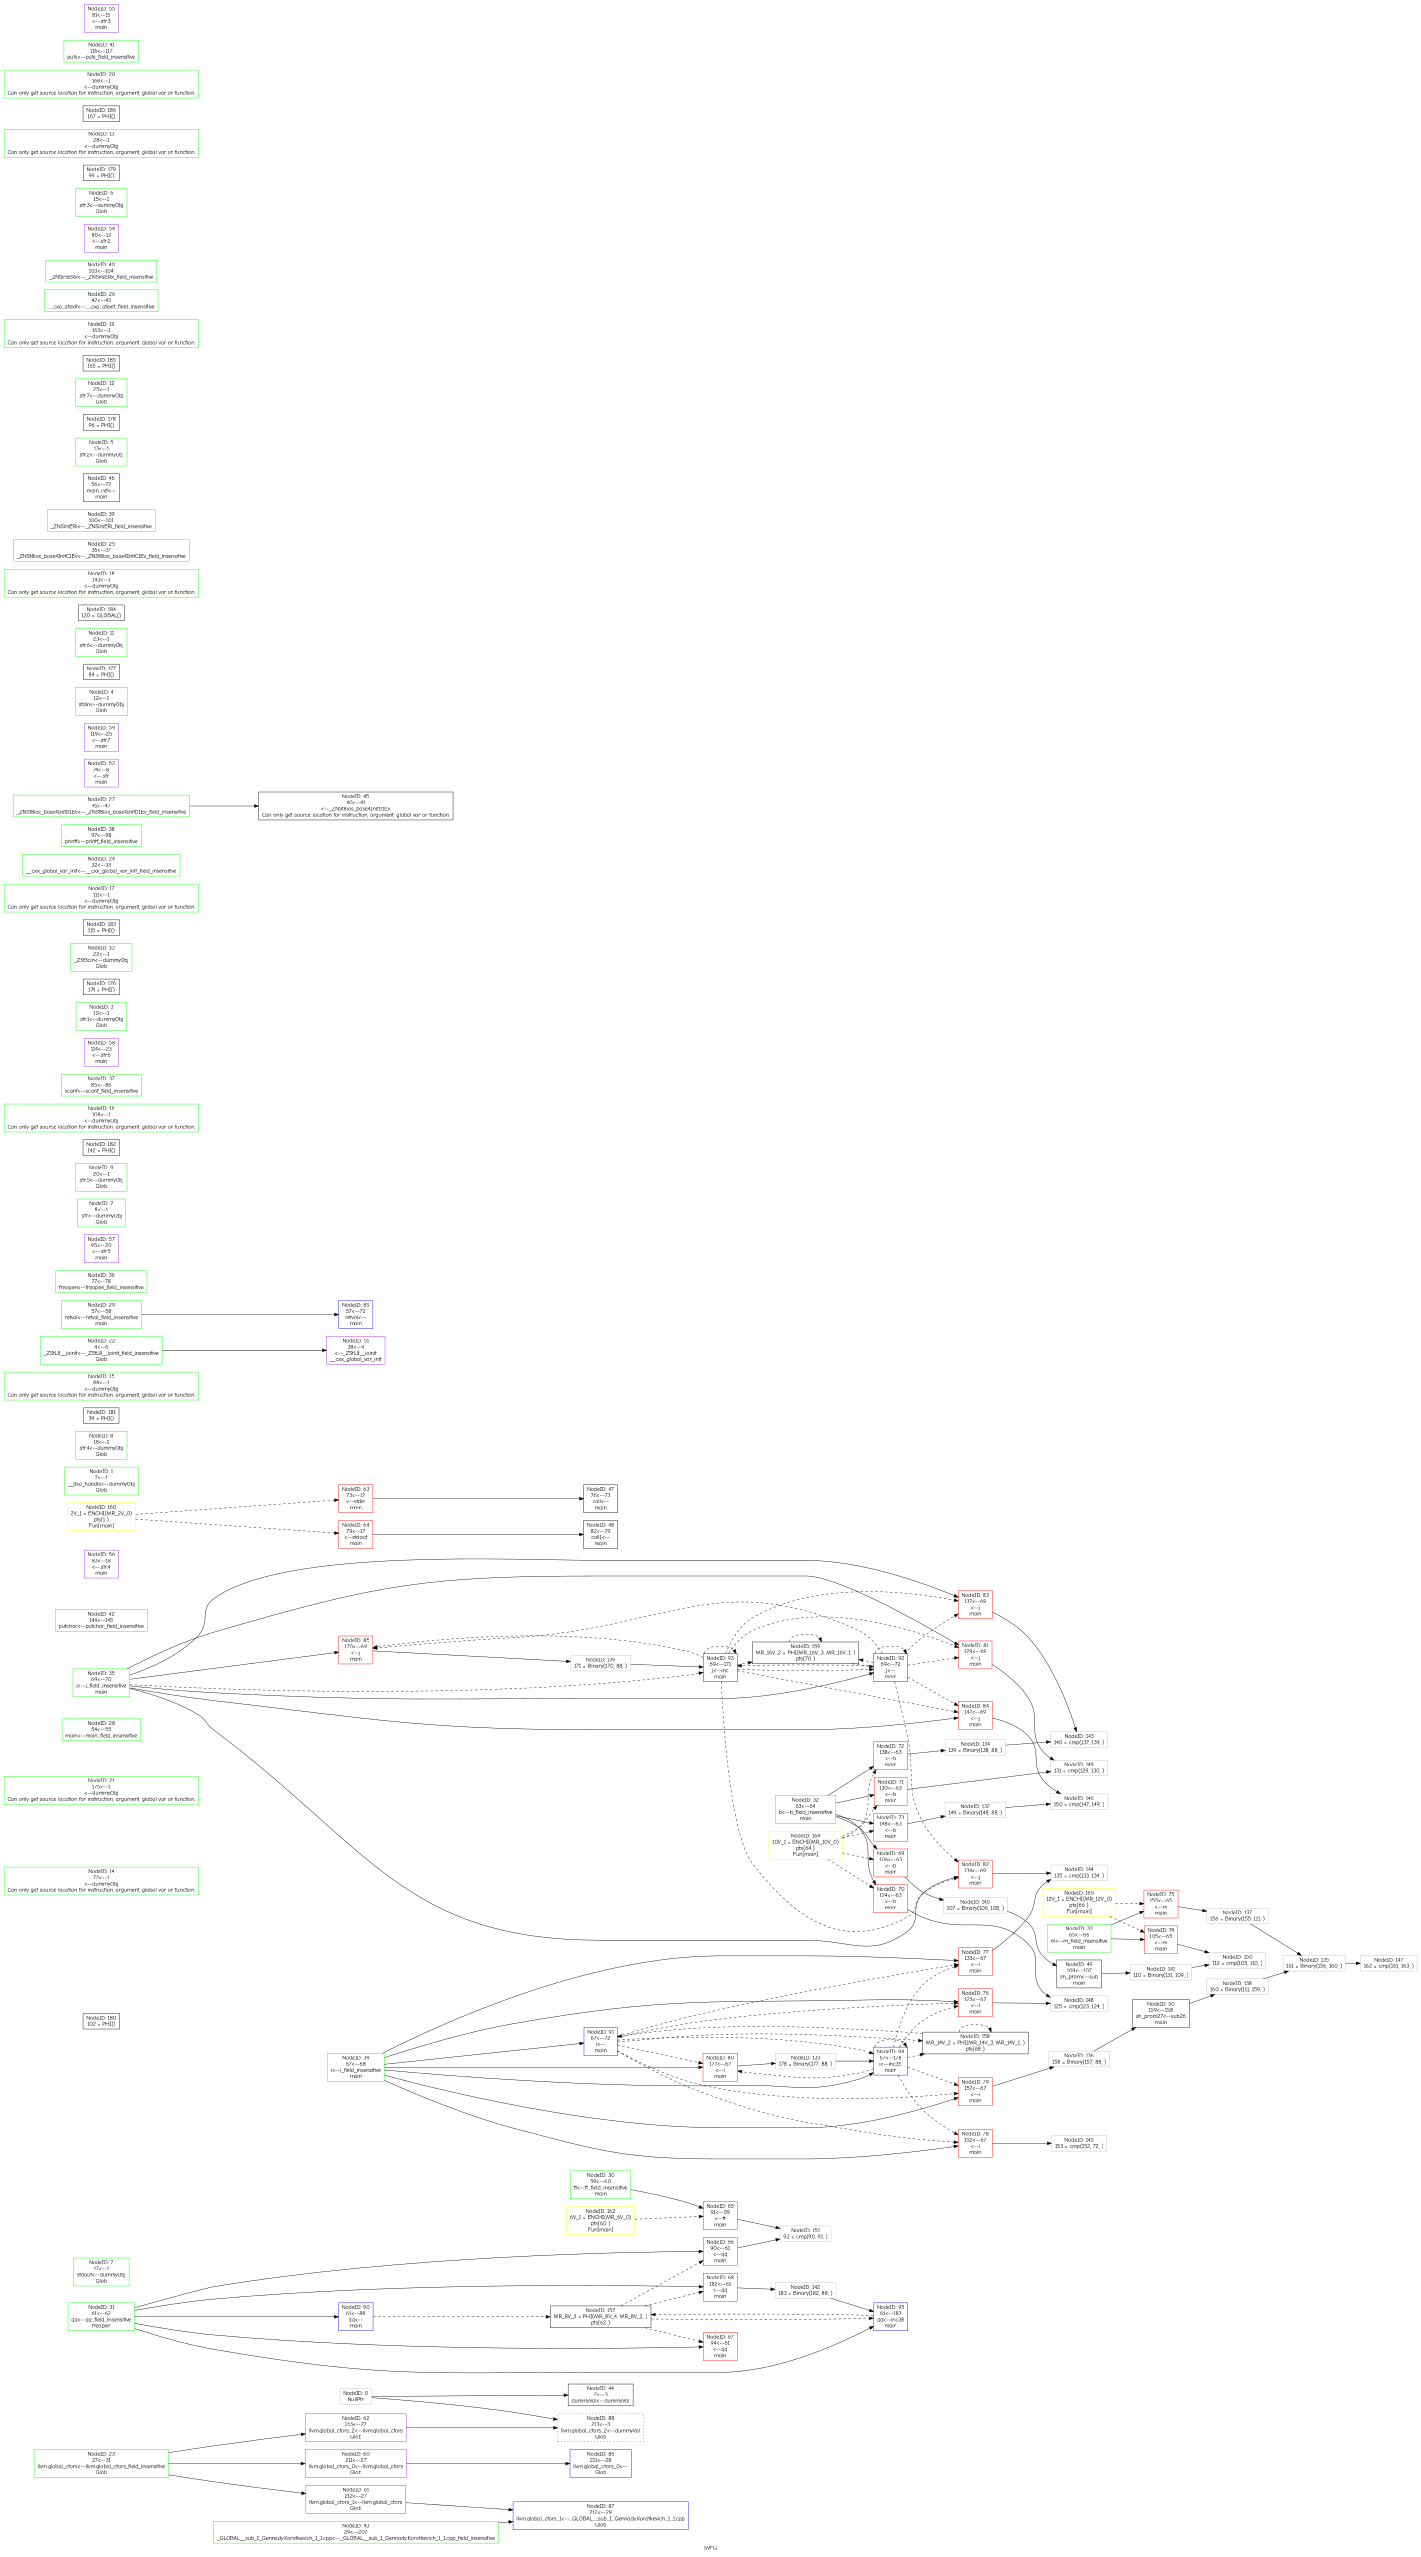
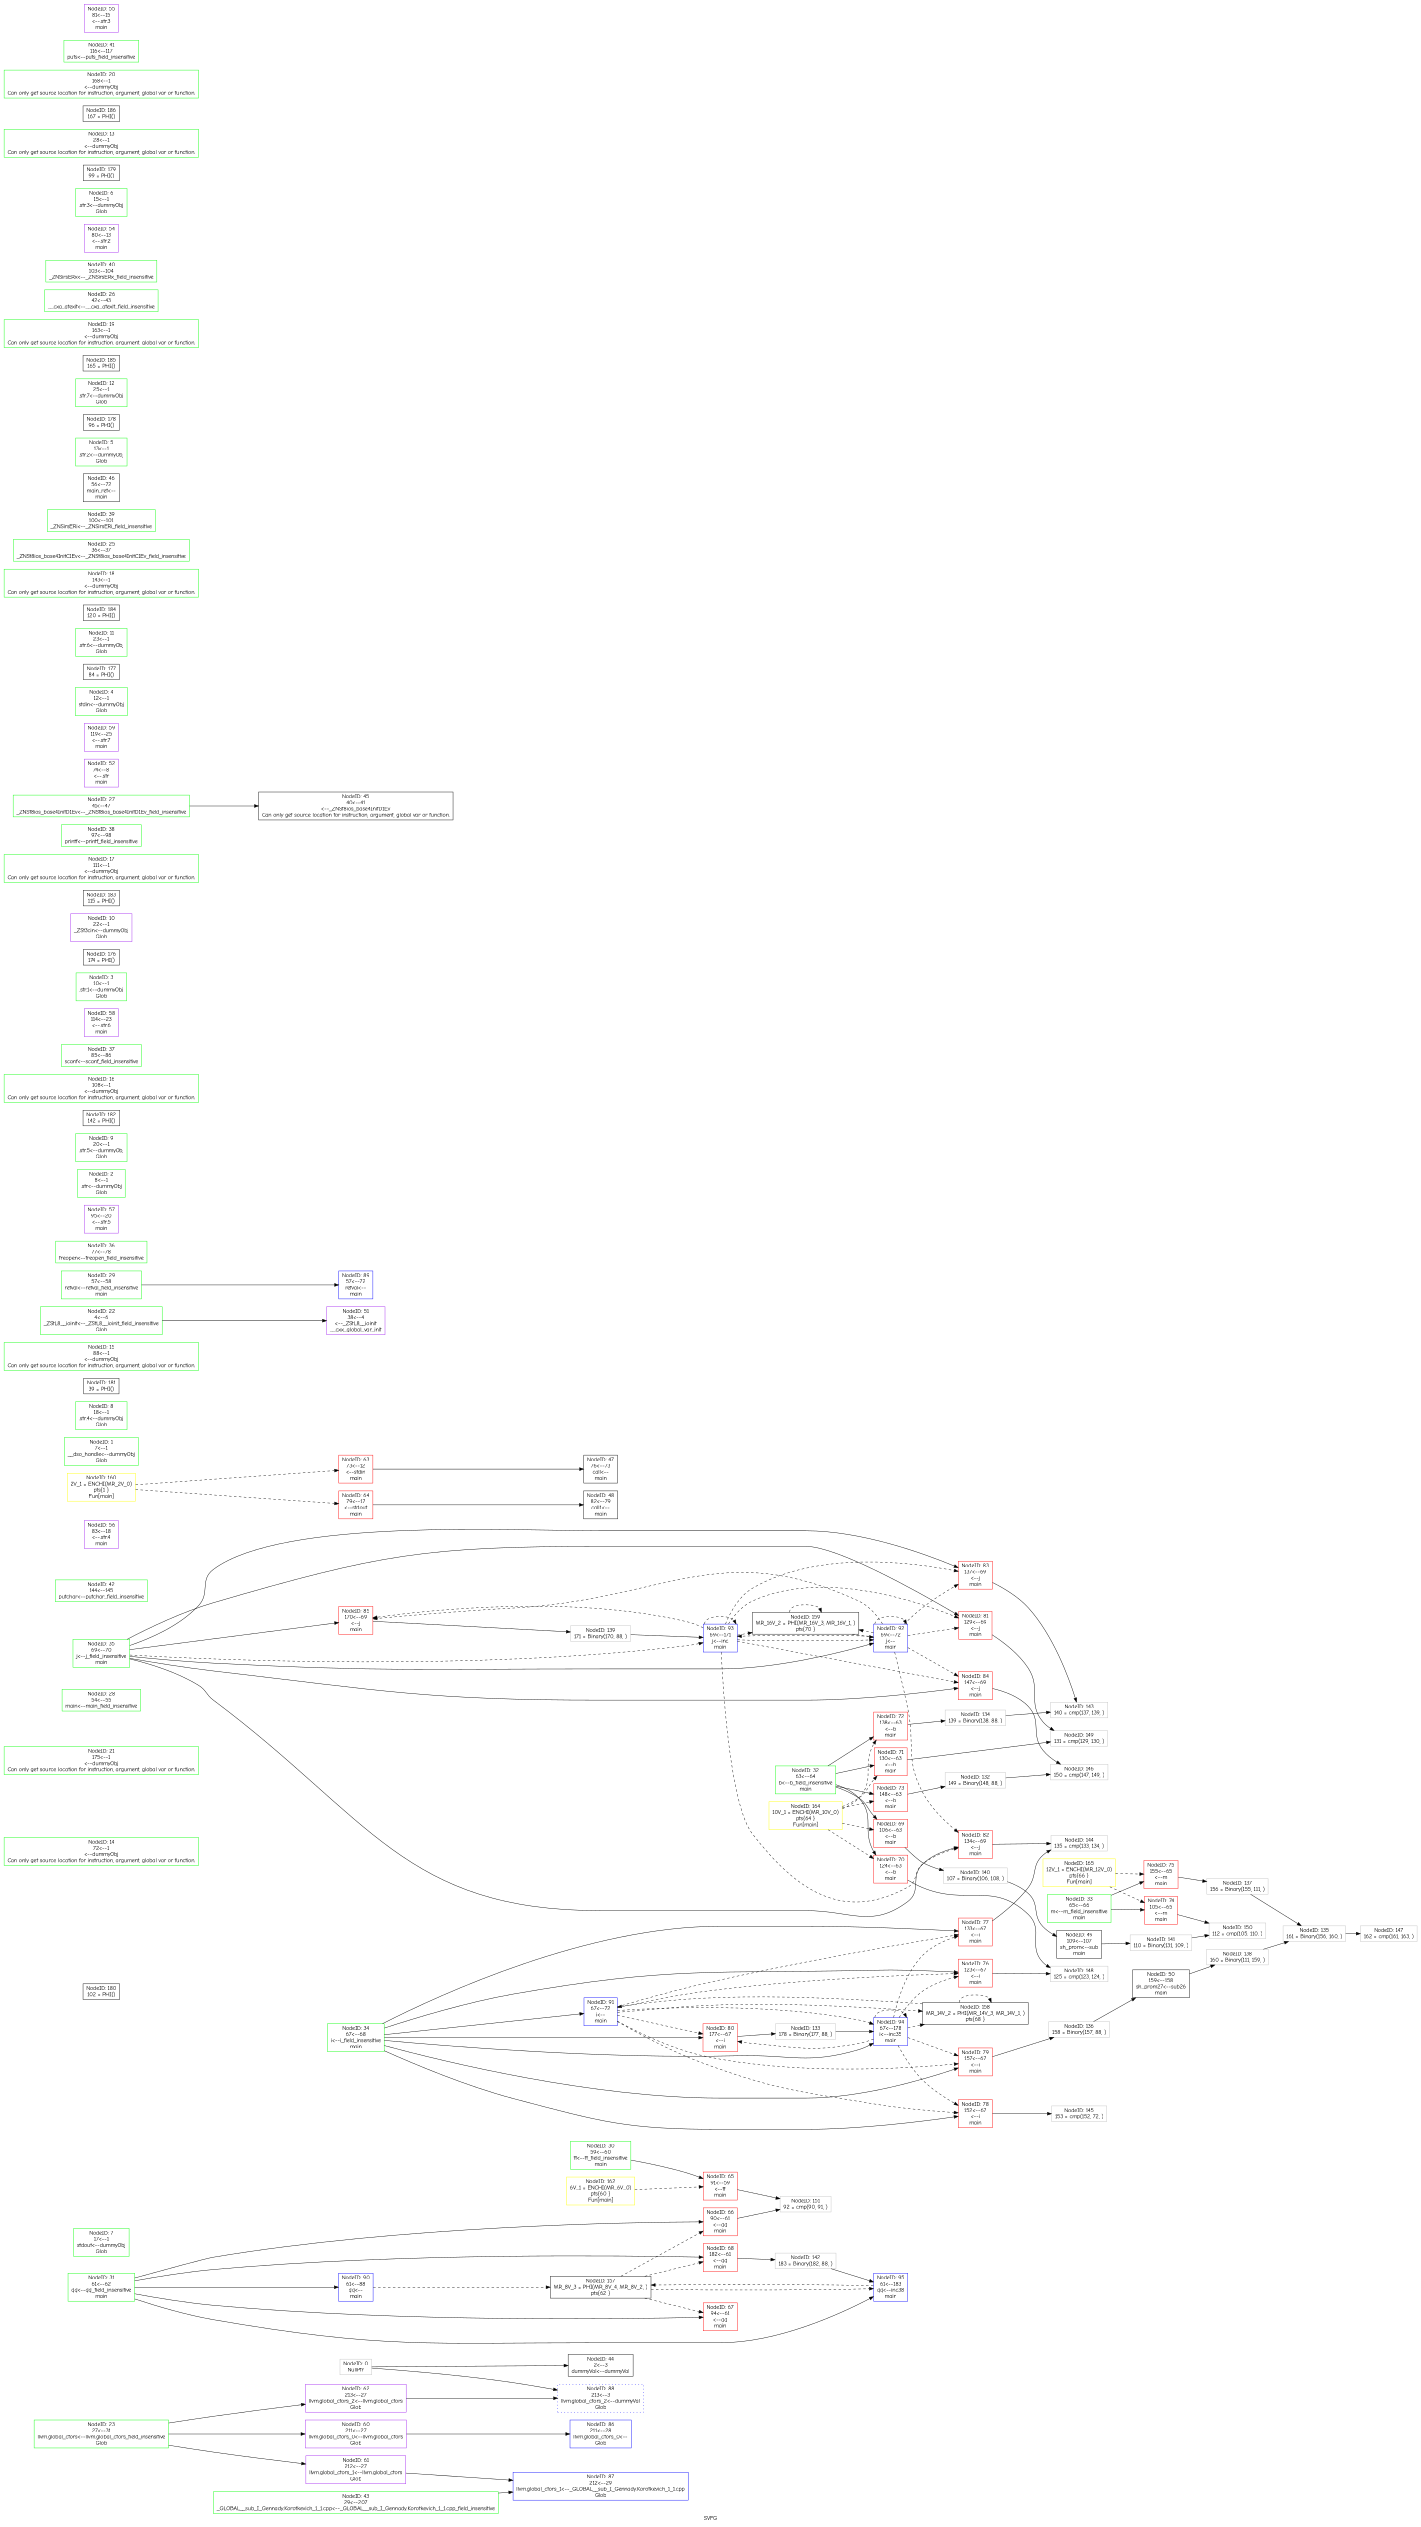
node "NodeID: 184": text "120 = GLOBAL()" -> "120 = PHI()"
node "NodeID: 24": removed
node "NodeID: 10": color green -> purple
node "NodeID: 31": text "freopen" -> "main"
